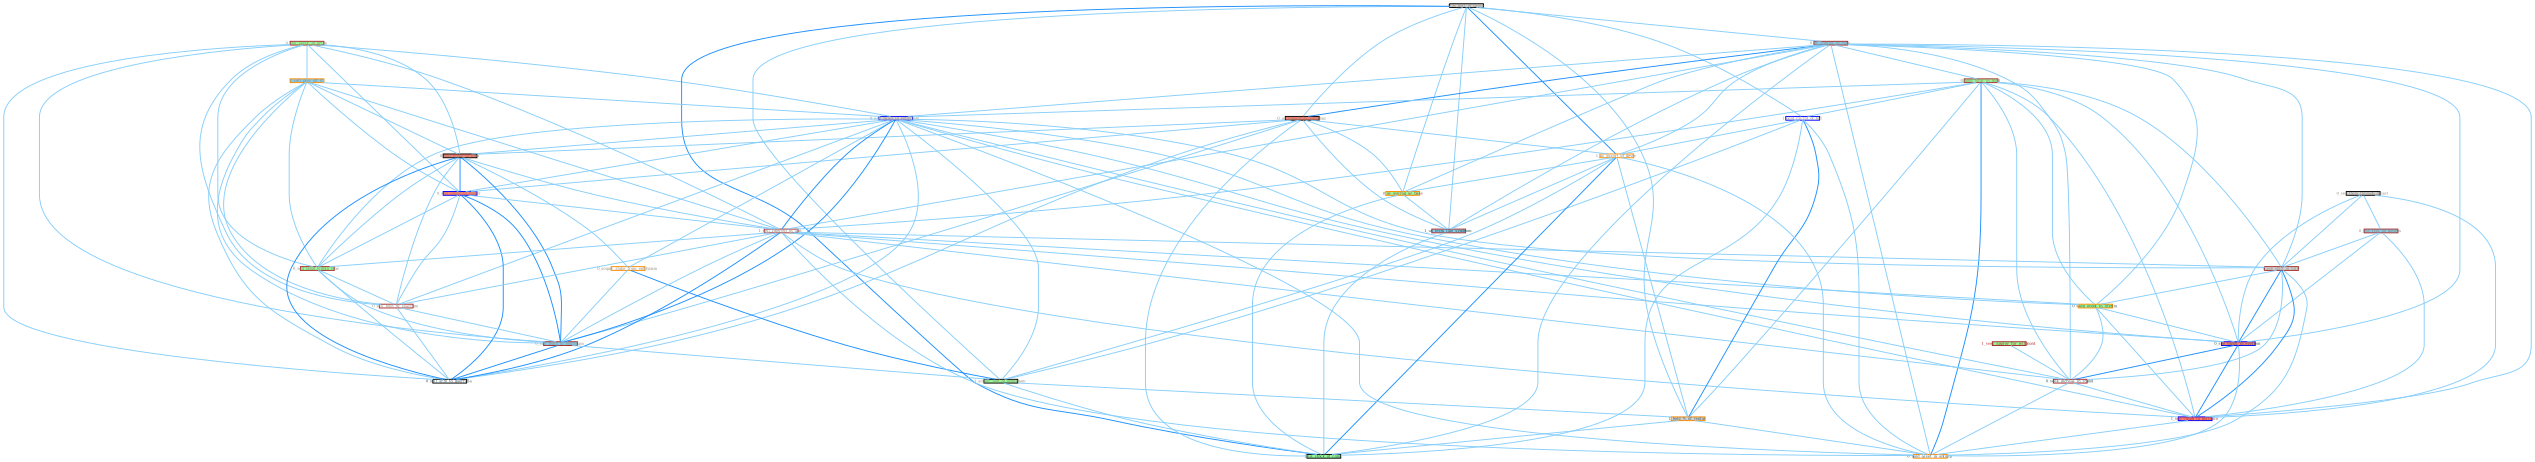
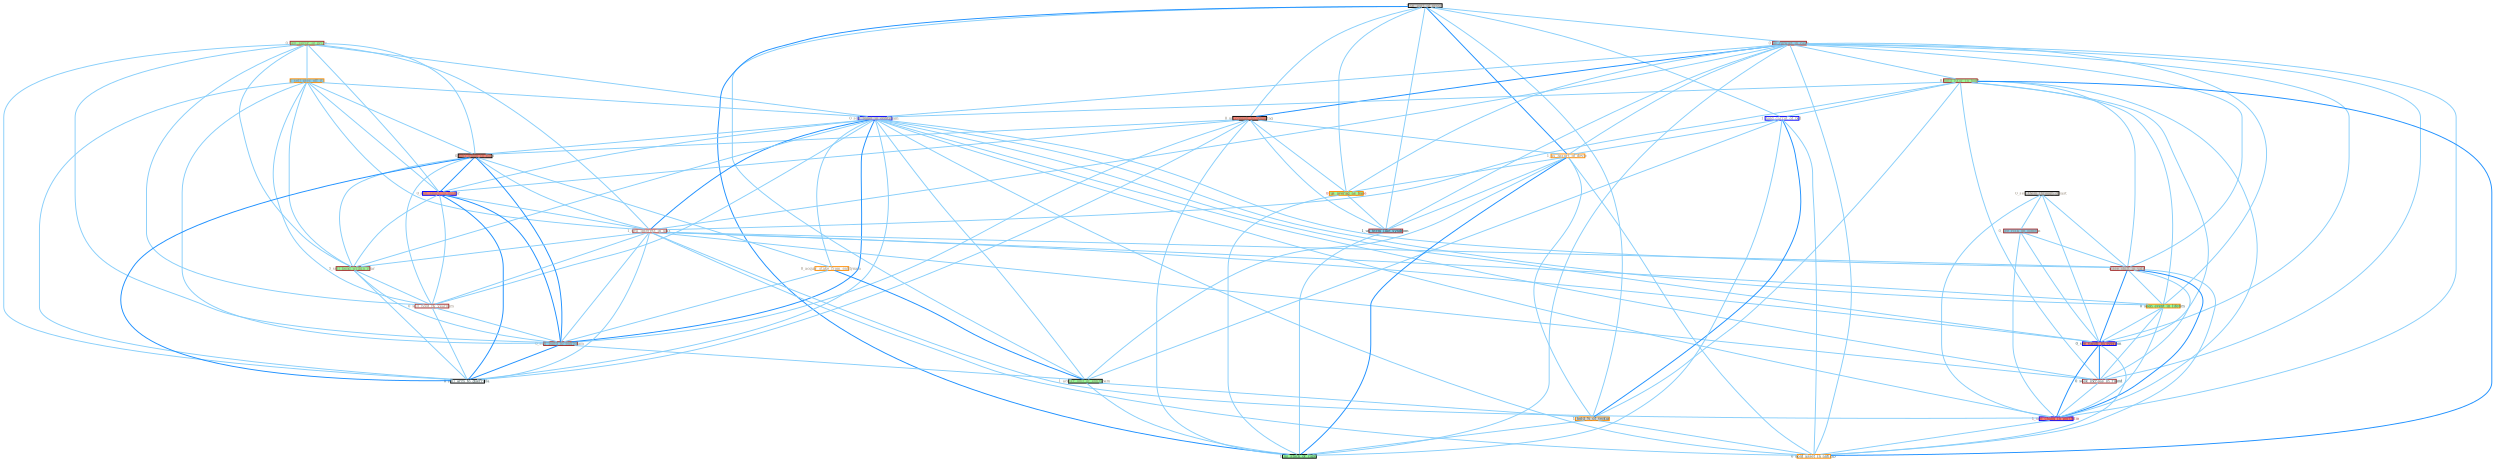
edge "1_sell_interest_in_unit" -- "0_sell_arm_to_guerrilla": color #1e90ff -> #87cefa
node "1_seek_approv_for_withhold": removed
edge "0_seek_increas_in_round" -- "0_hold_asset_in_anticip": removed
